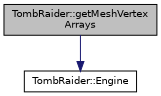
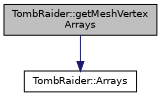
node "TombRaider::Engine": label "TombRaider::Engine" -> "TombRaider::Arrays"
